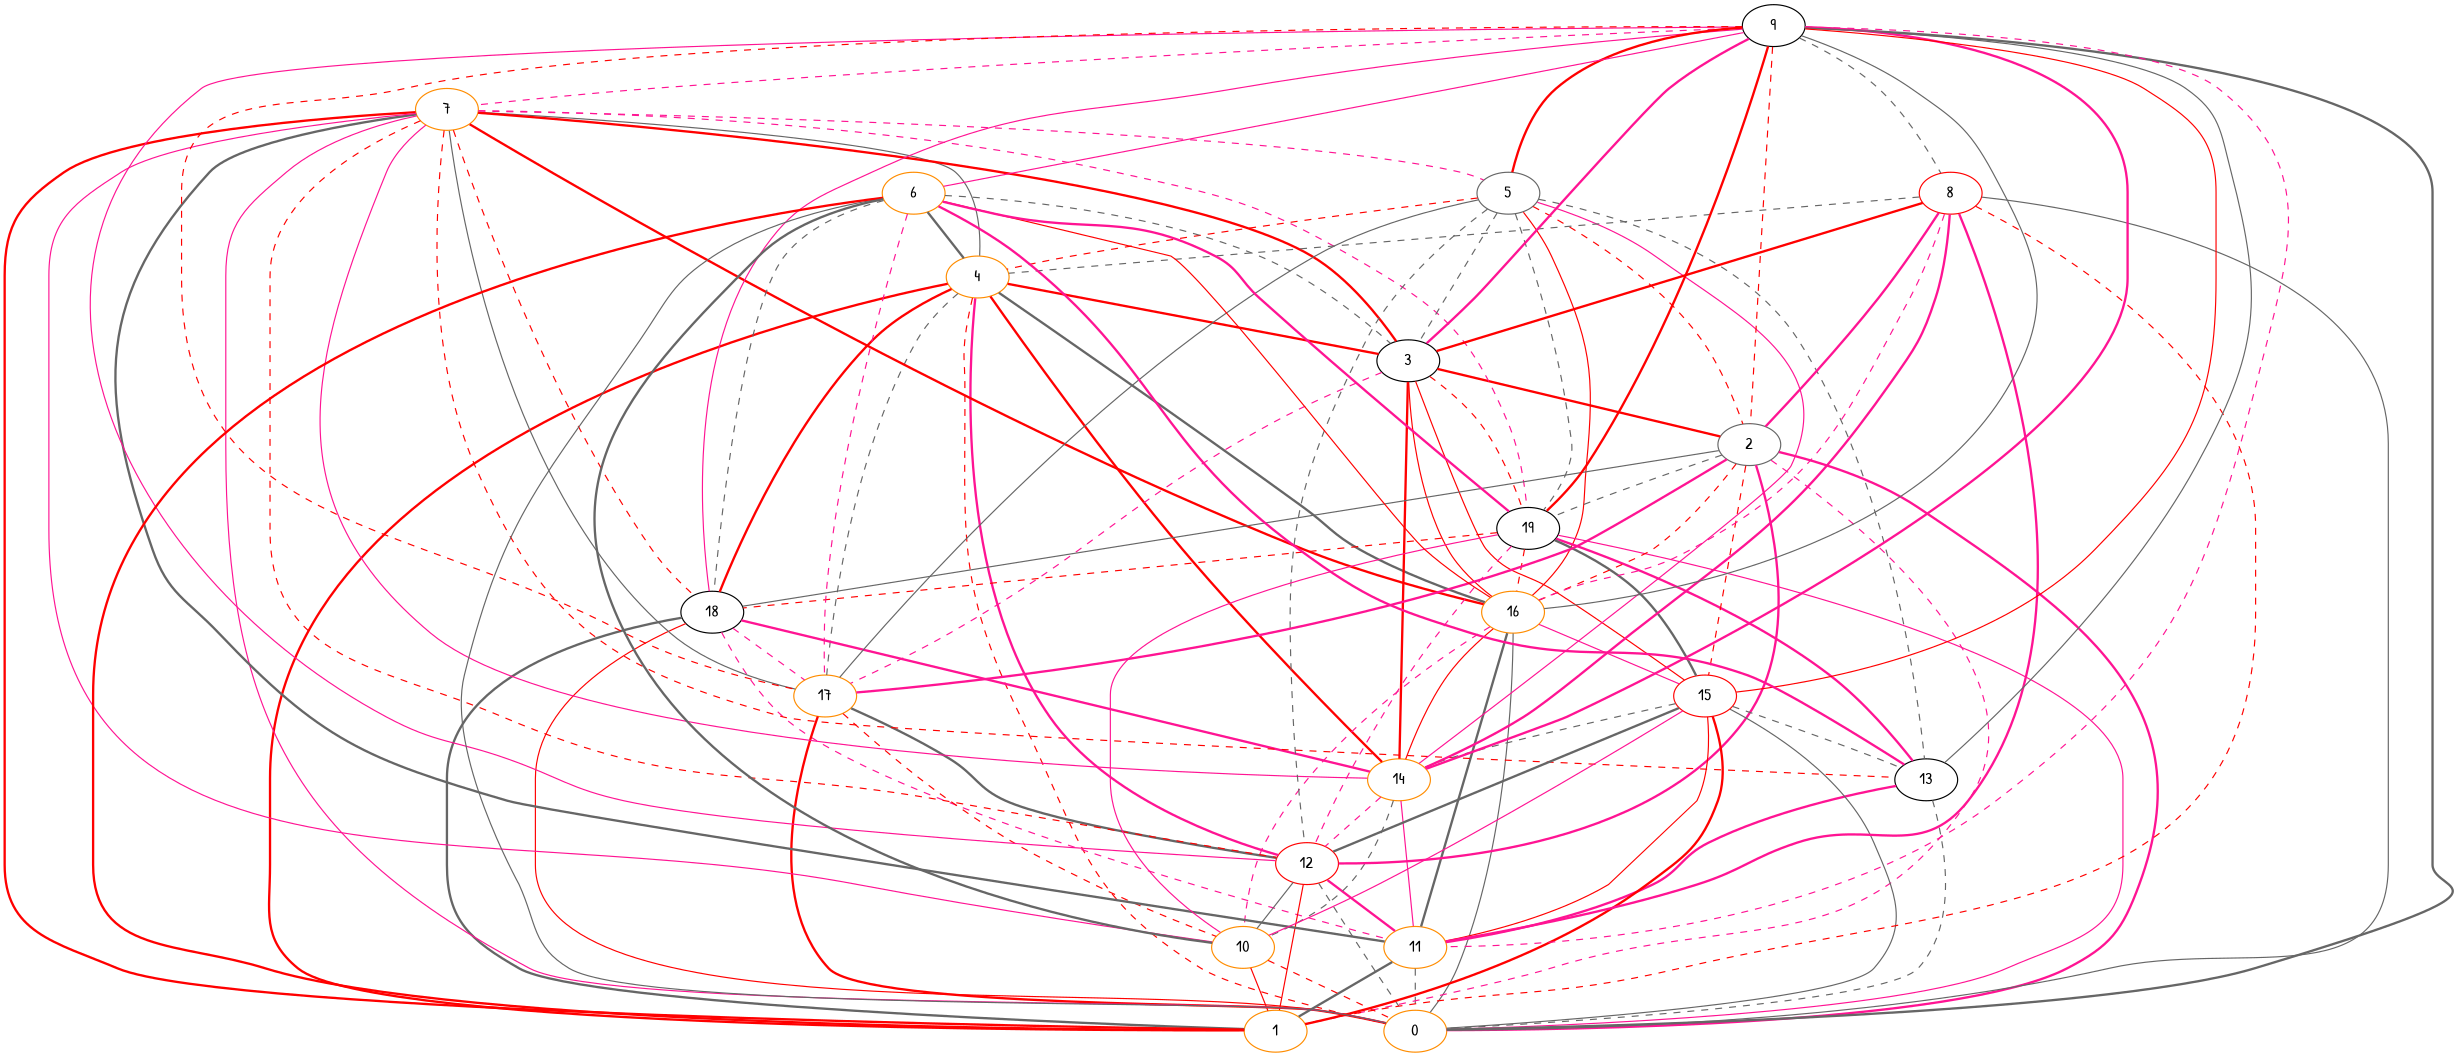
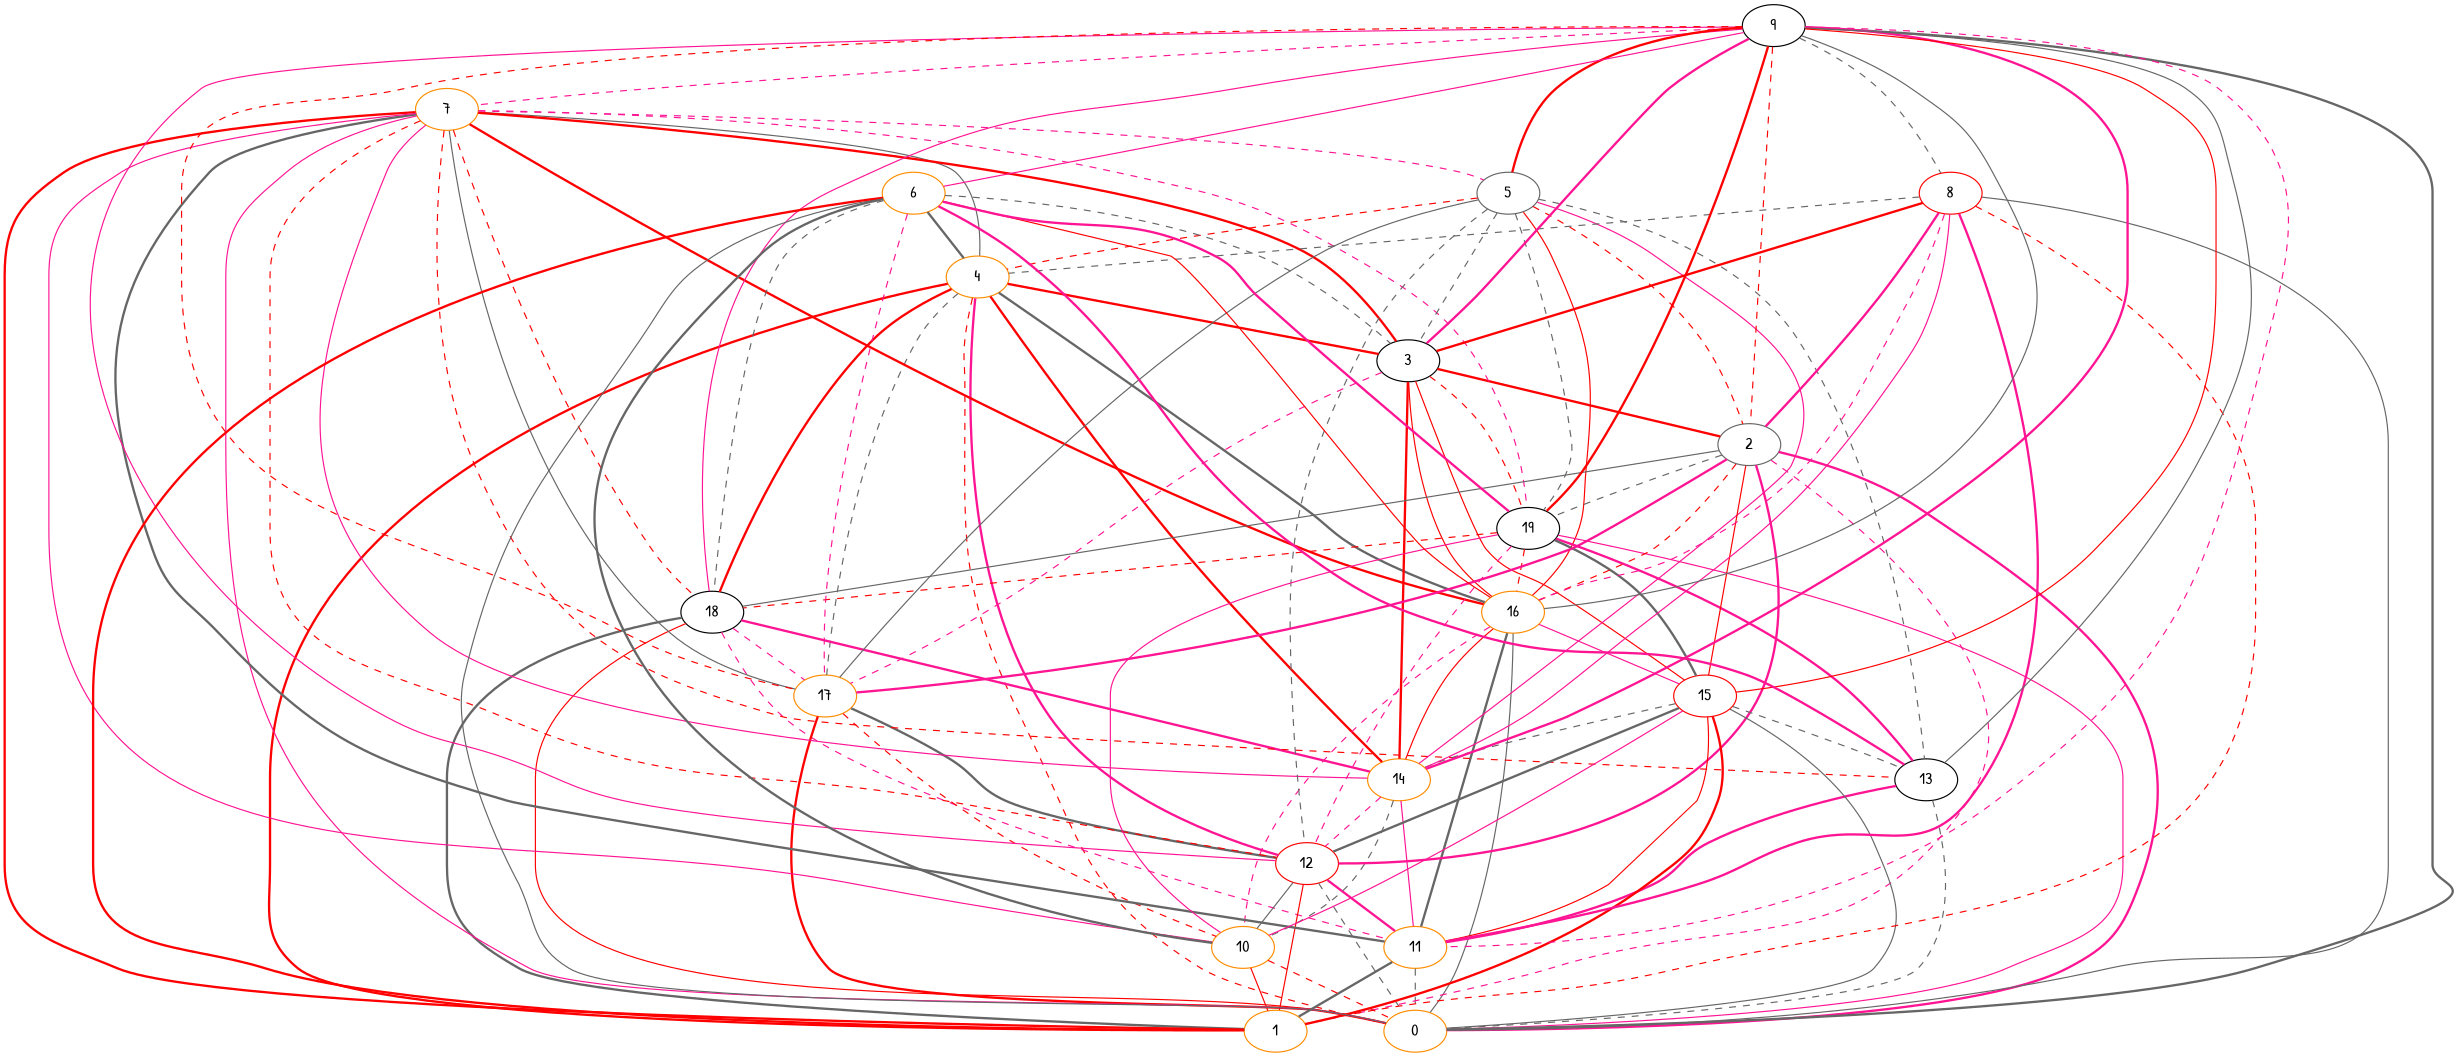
edge "8" -- "14": style bold -> solid
edge "2" -- "15": style dashed -> solid
